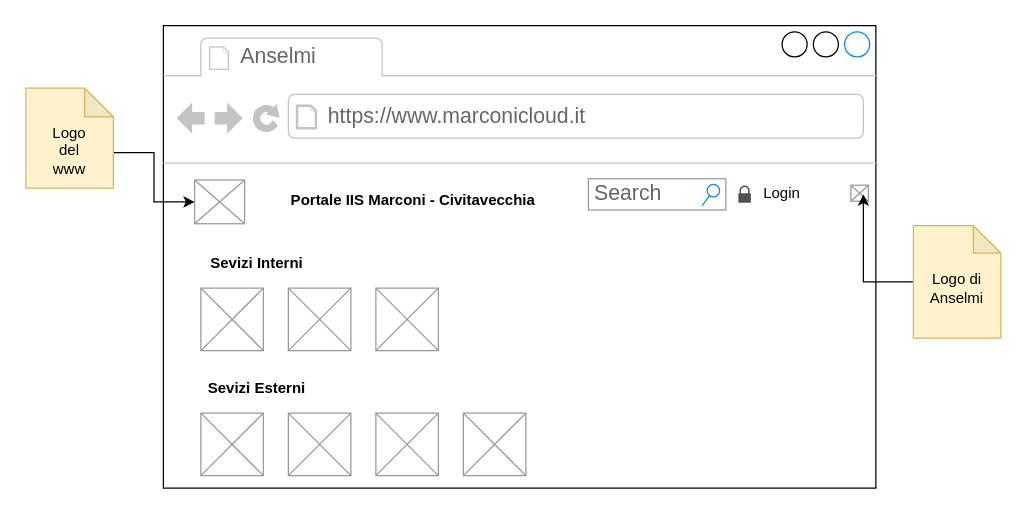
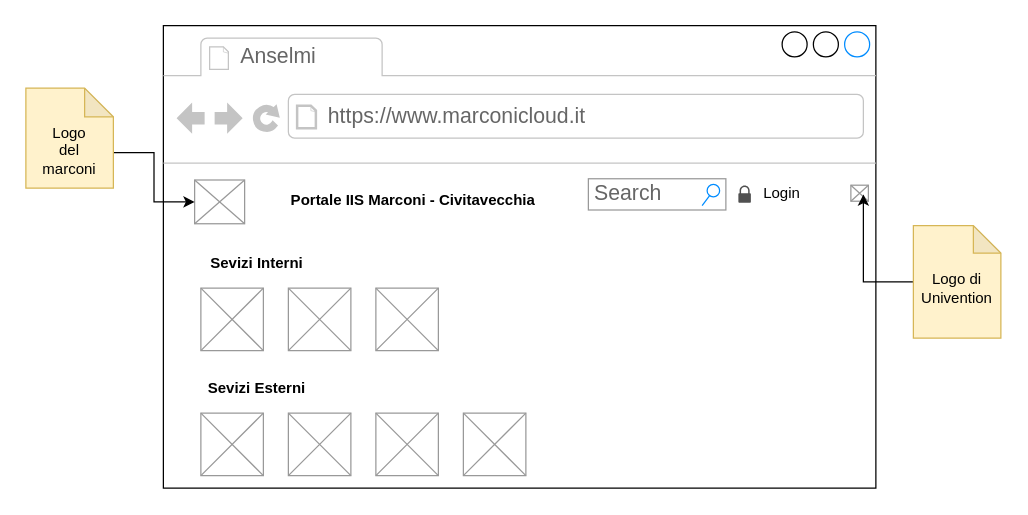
node "Logo del www": label "Logo del www" -> "Logo del marconi"
node "Logo di Anselmi": label "Logo di Anselmi" -> "Logo di Univention"
